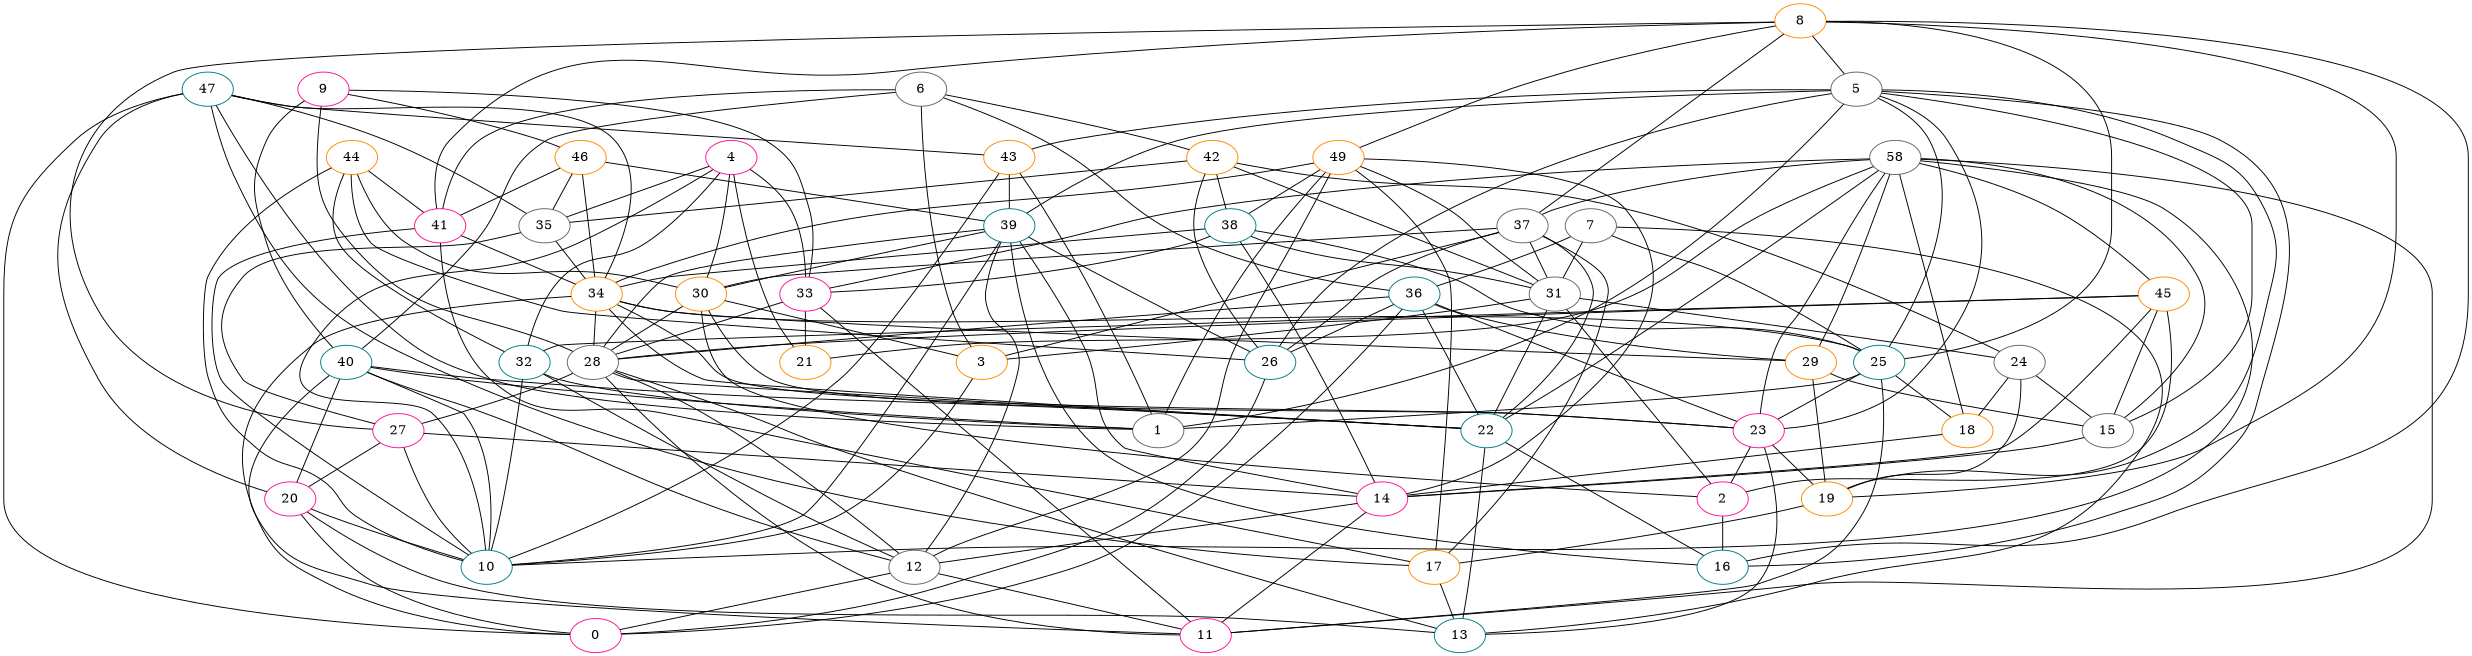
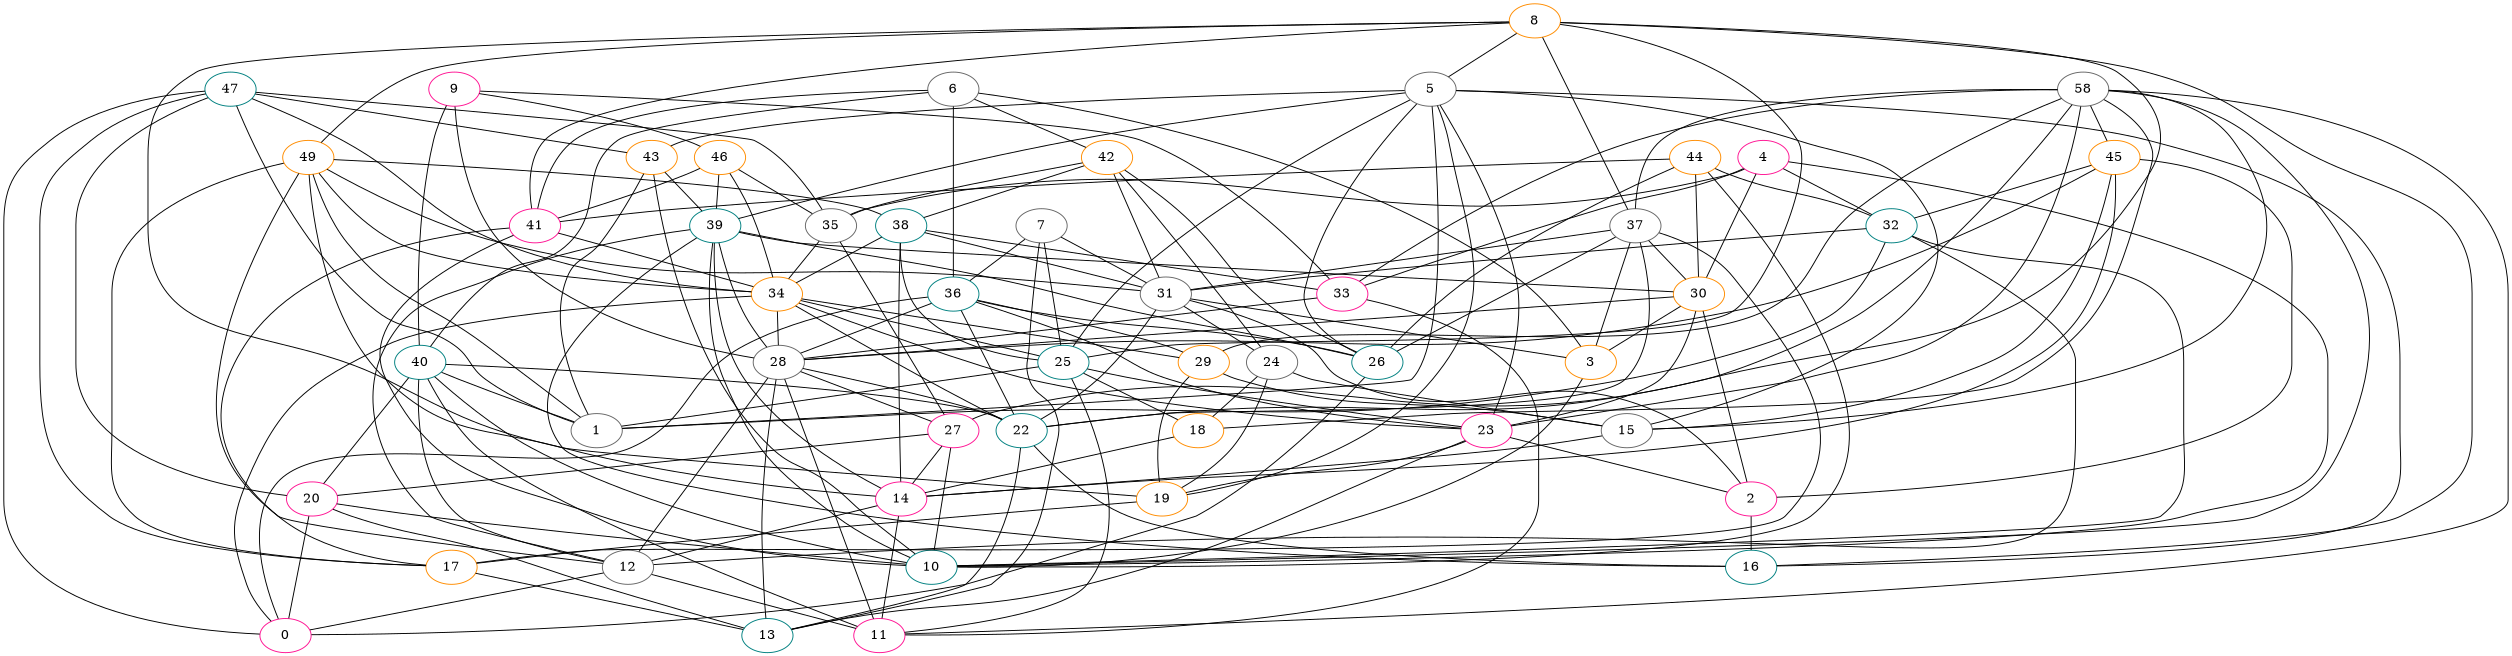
edge "32" -- "31": added
node "21": removed
